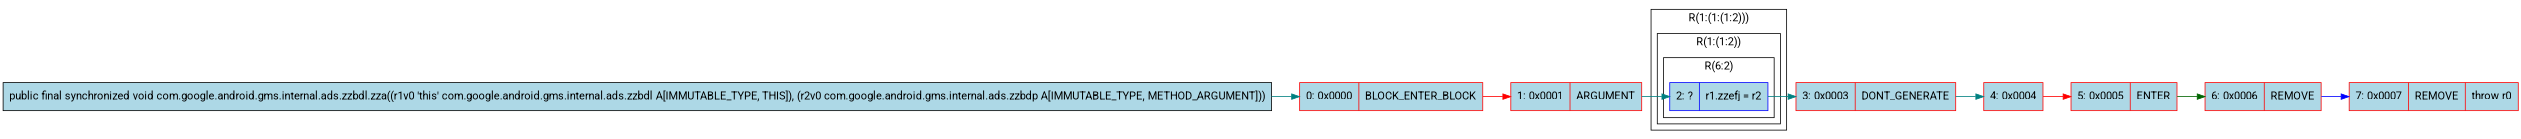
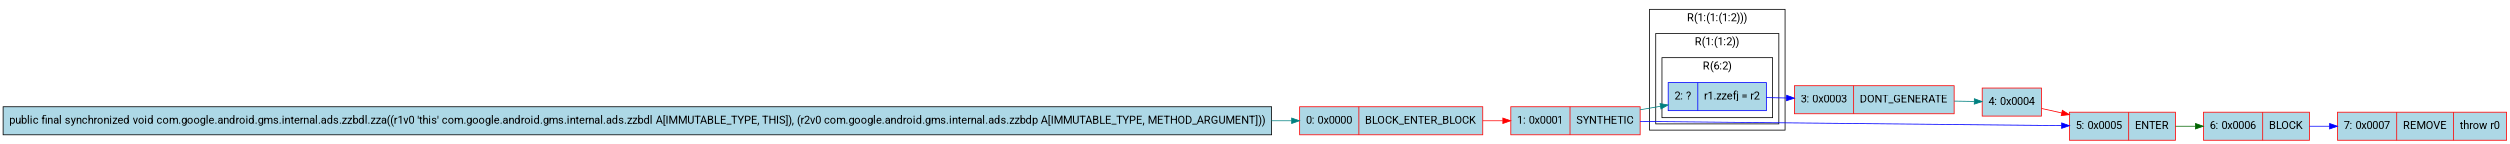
node "1: 0x0001": text "ARGUMENT" -> "SYNTHETIC"
node "6: 0x0006": text "REMOVE" -> "BLOCK"
edge "2: ?" -> "3: 0x0003": color teal -> blue
edge "1: 0x0001" -> "5: 0x0005": added
